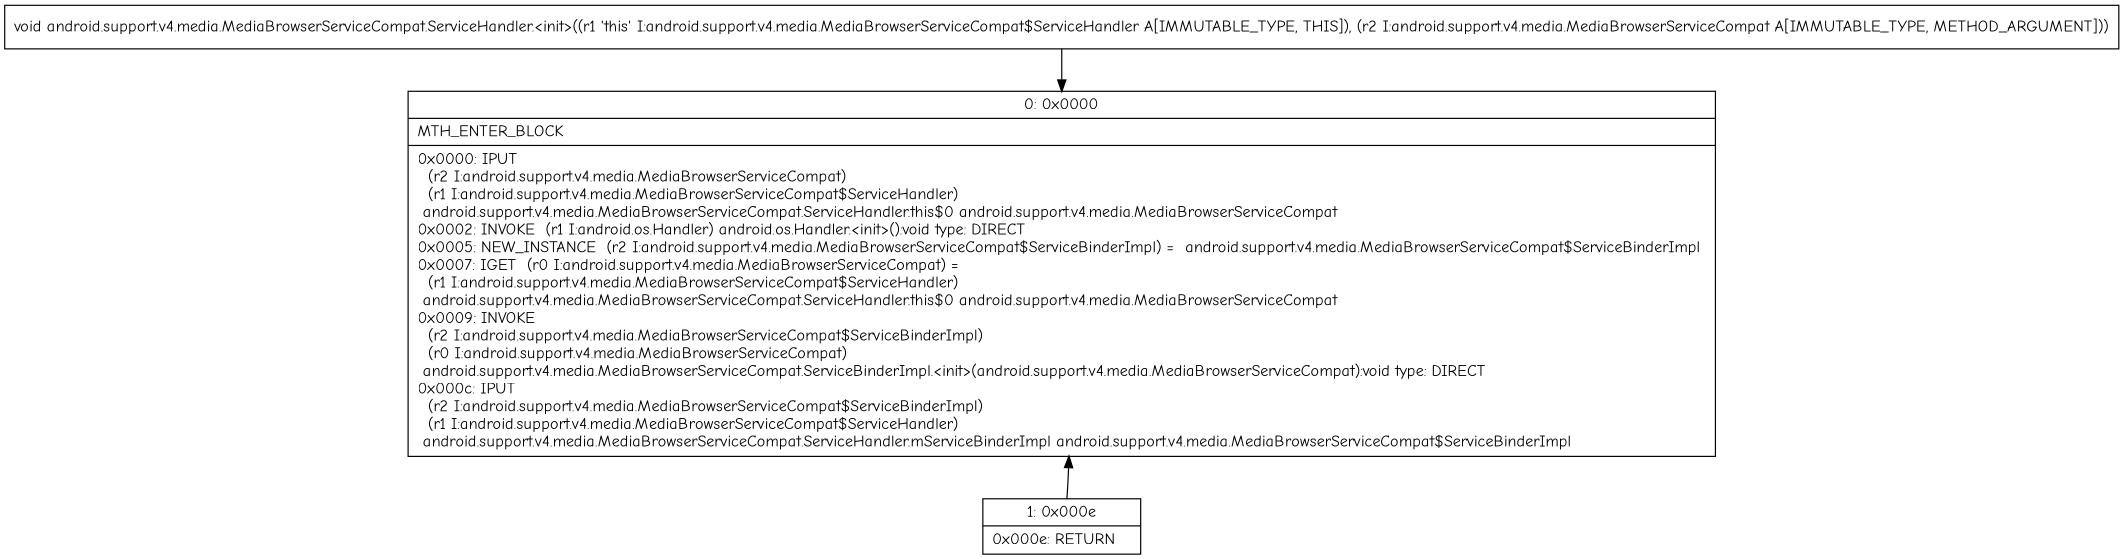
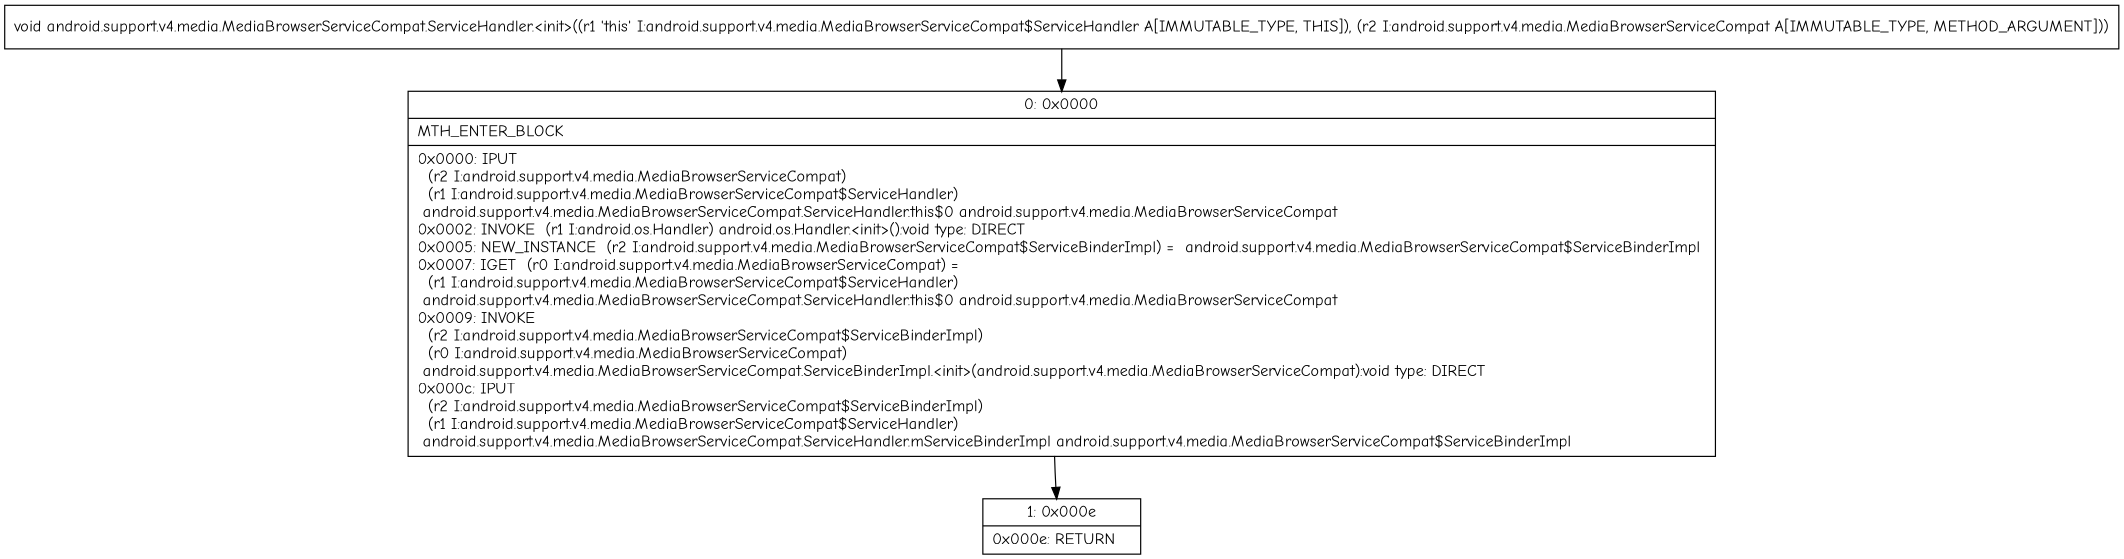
edge "1: 0x000e" -> "0: 0x0000": reversed
